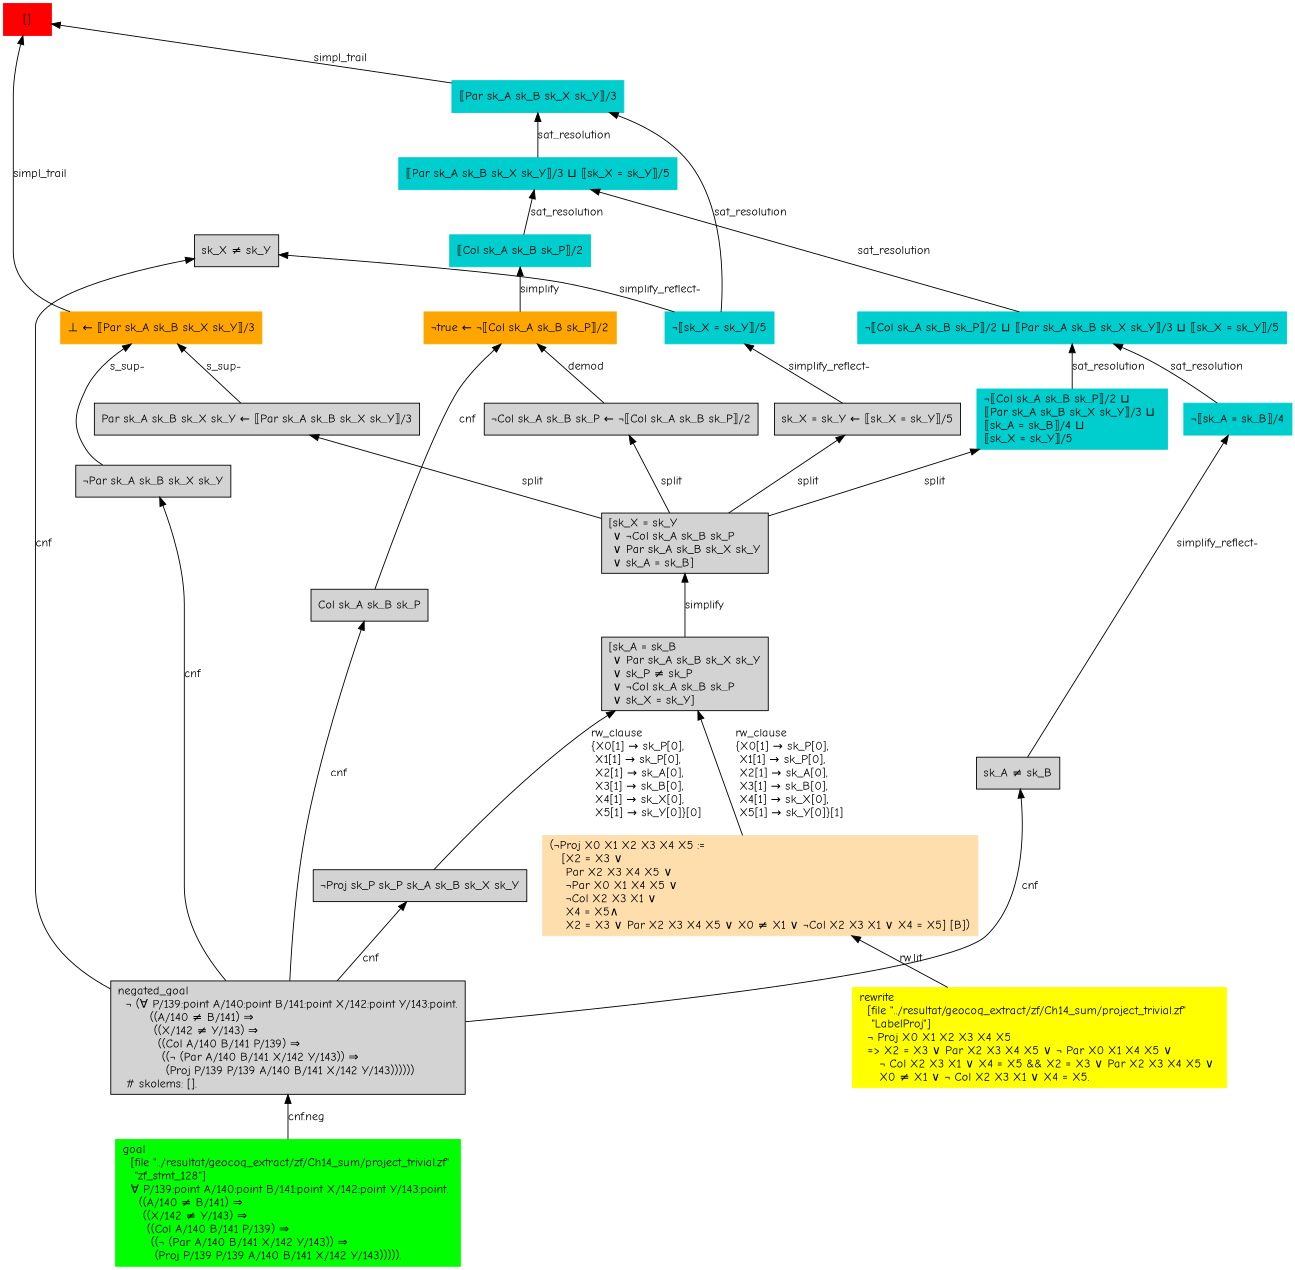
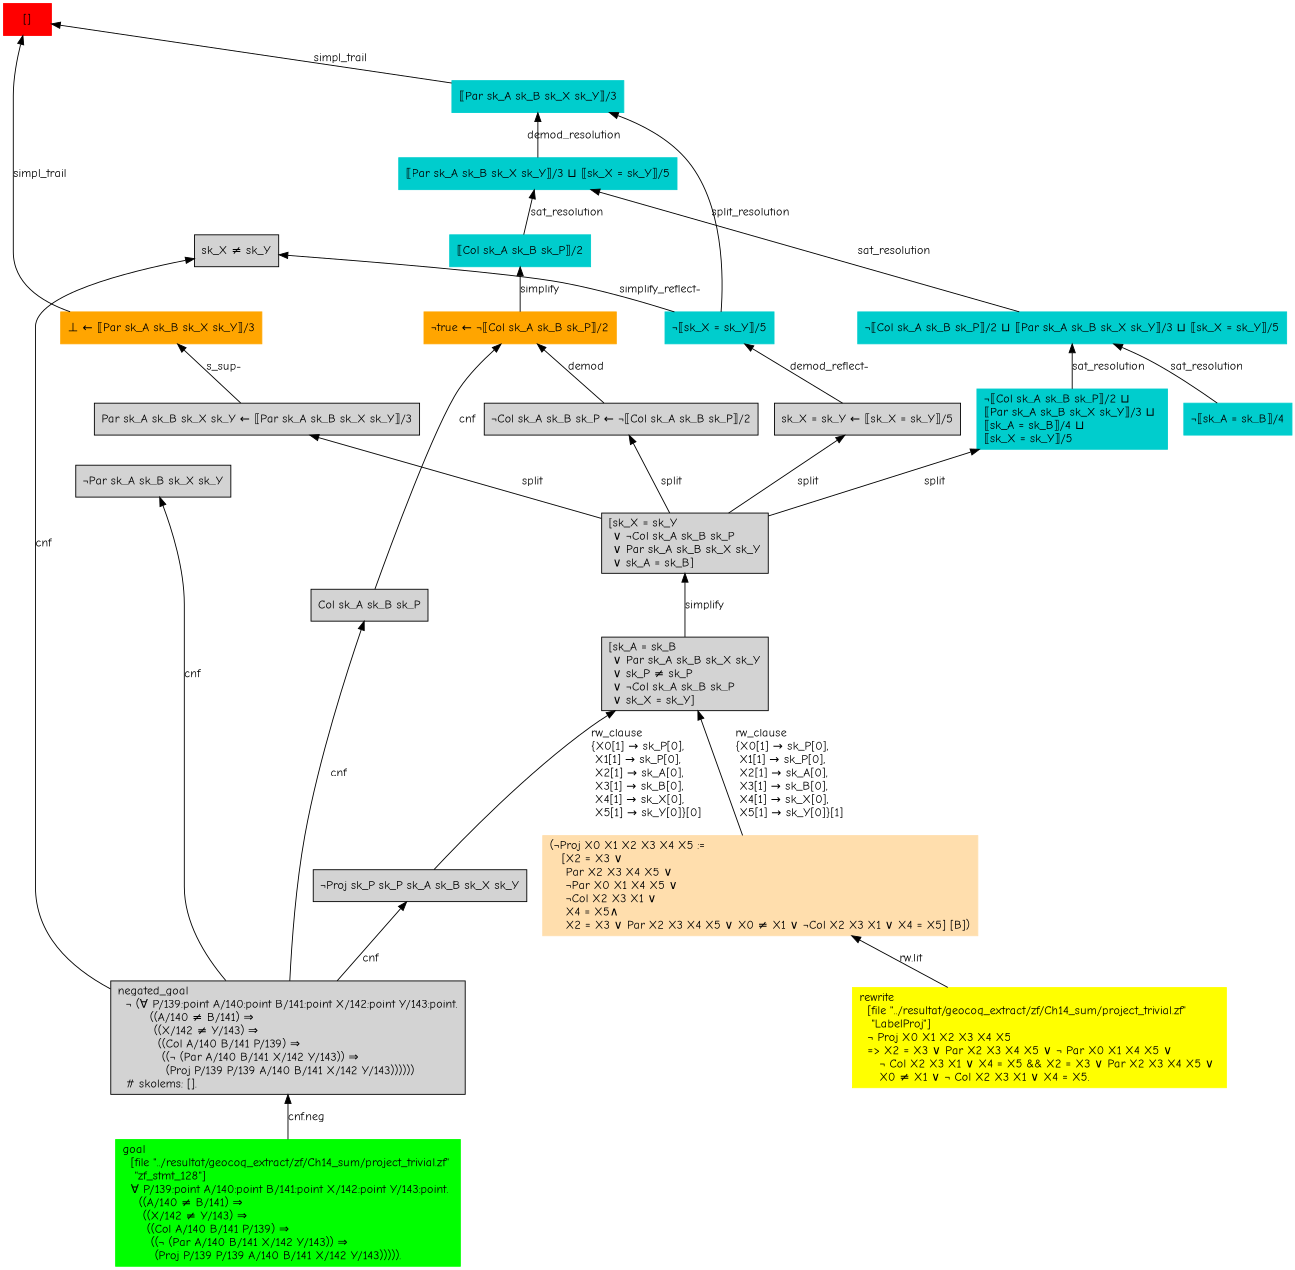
edge "⟦Par sk_A sk_B sk_X sk_Y⟧/3 ⊔ ⟦sk_X = sk_Y⟧/5" -> "⟦Par sk_A sk_B sk_X sk_Y⟧/3": label "sat_resolution" -> "demod_resolution"
edge "¬⟦sk_X = sk_Y⟧/5" -> "⟦Par sk_A sk_B sk_X sk_Y⟧/3": label "sat_resolution" -> "split_resolution"
edge "sk_X = sk_Y ← ⟦sk_X = sk_Y⟧/5" -> "¬⟦sk_X = sk_Y⟧/5": label "simplify_reflect-" -> "demod_reflect-"
edge "¬Par sk_A sk_B sk_X sk_Y" -> "⊥ ← ⟦Par sk_A sk_B sk_X sk_Y⟧/3": removed, label "s_sup-"
node "sk_A ≠ sk_B": removed
